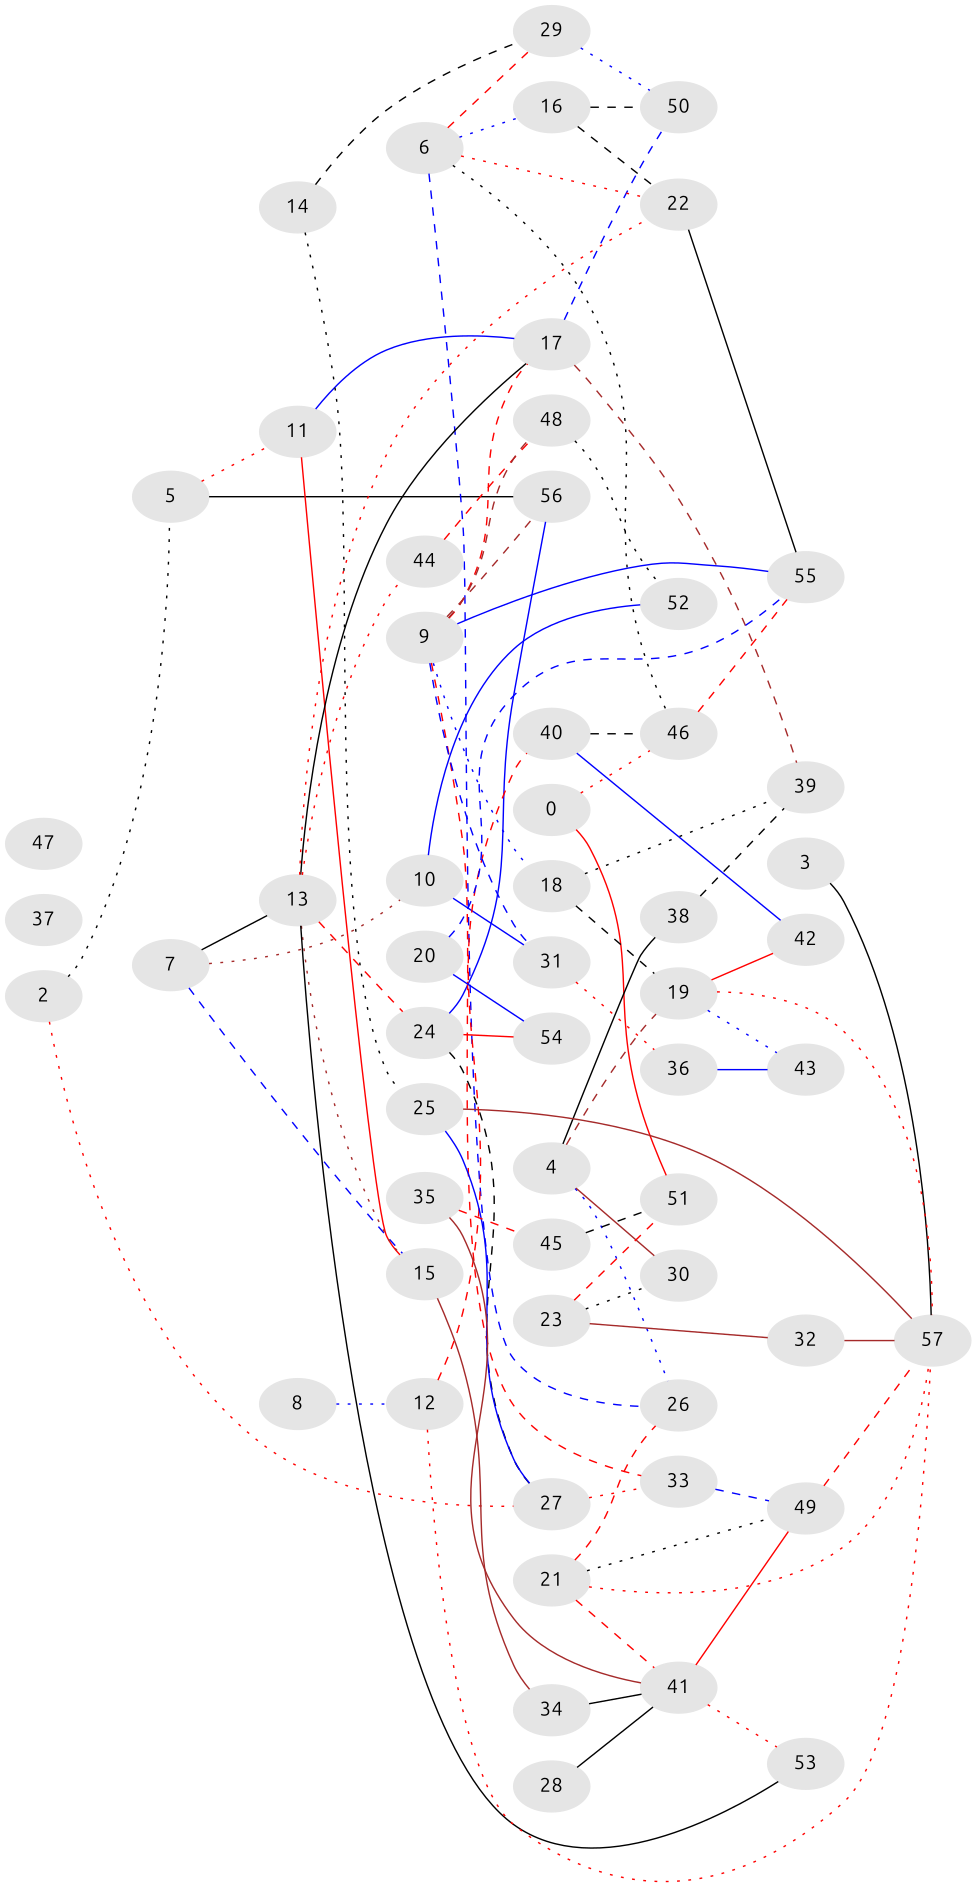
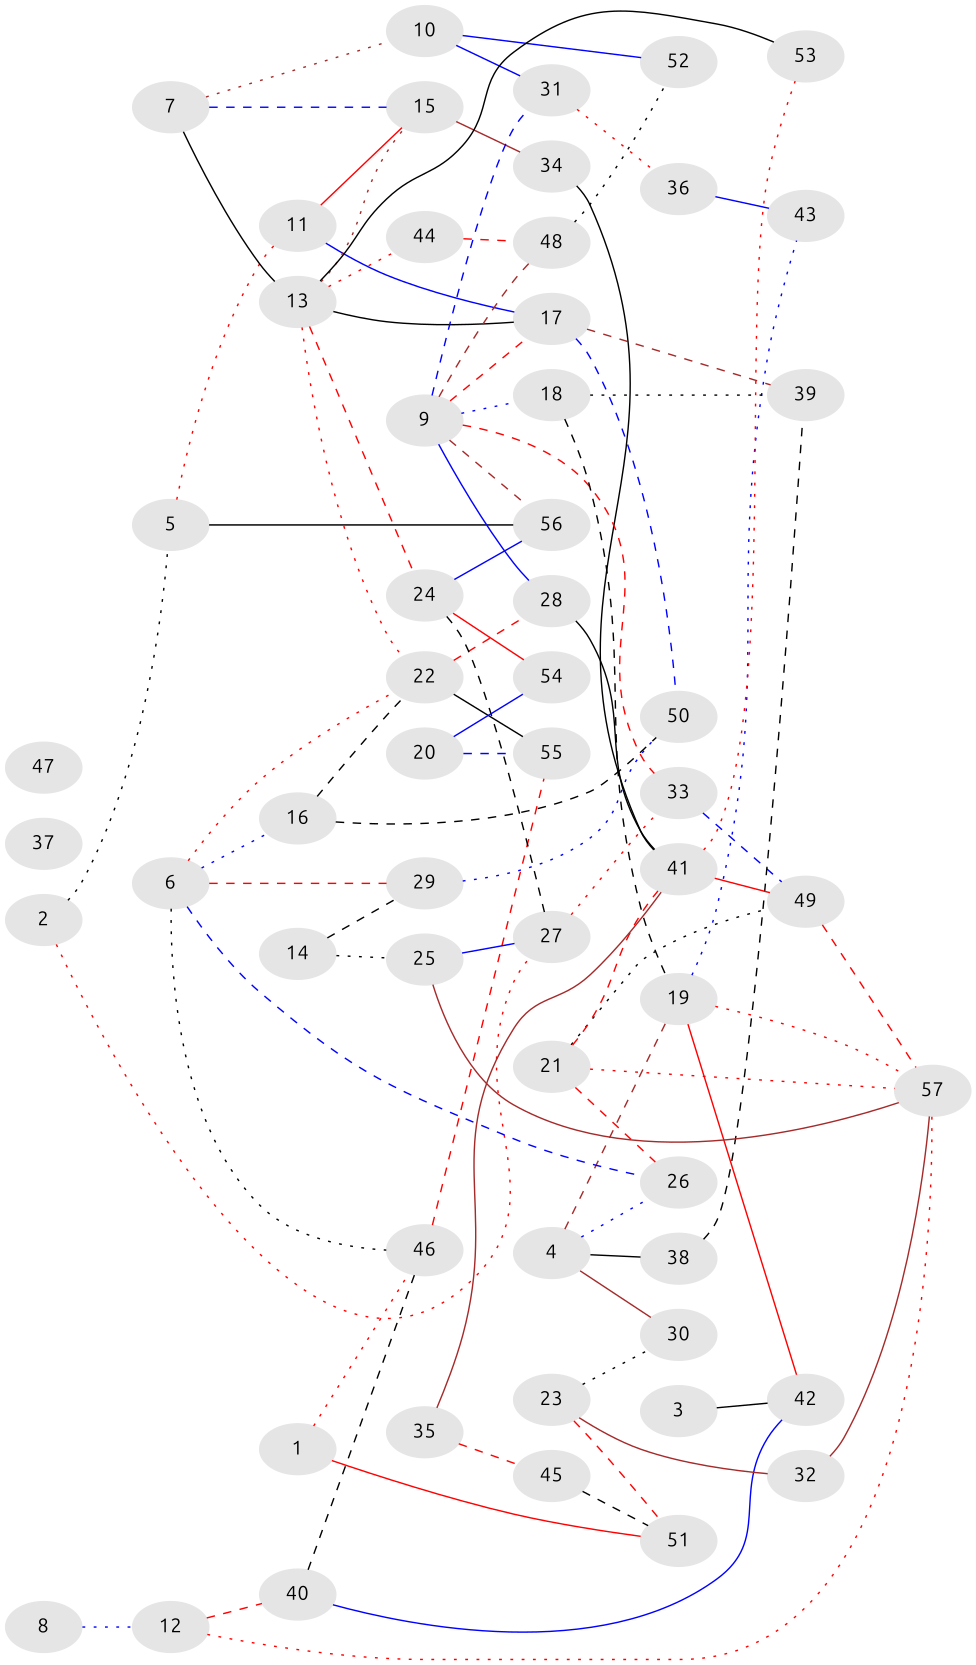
edge "55" -- "9": now "28" -- "9"
edge "28" -- "22": added
node "0": label "0" -> "1"
edge "3" -- "57": now "3" -- "42"
